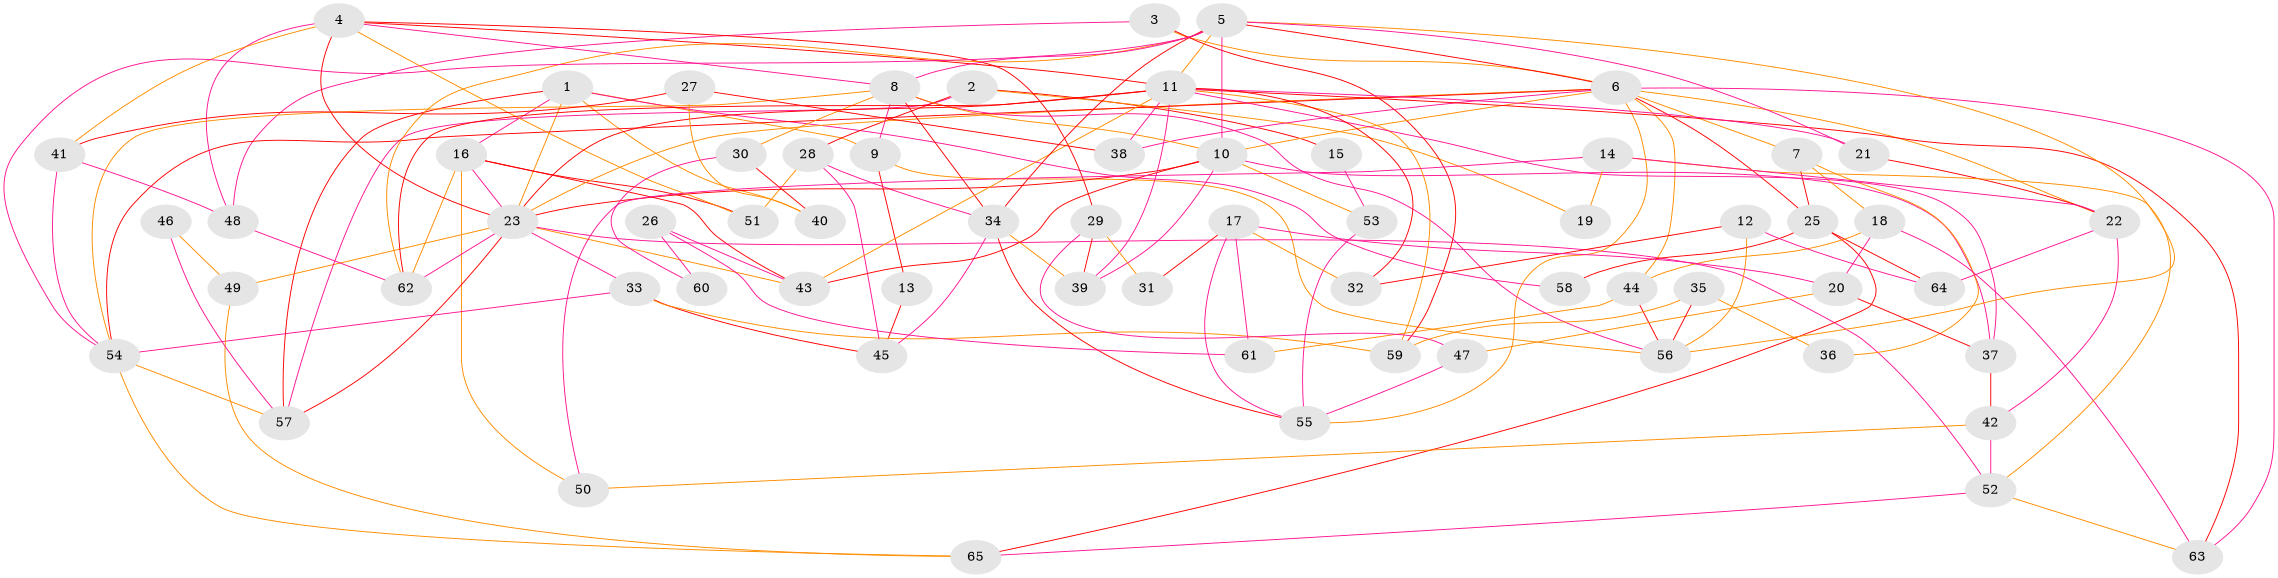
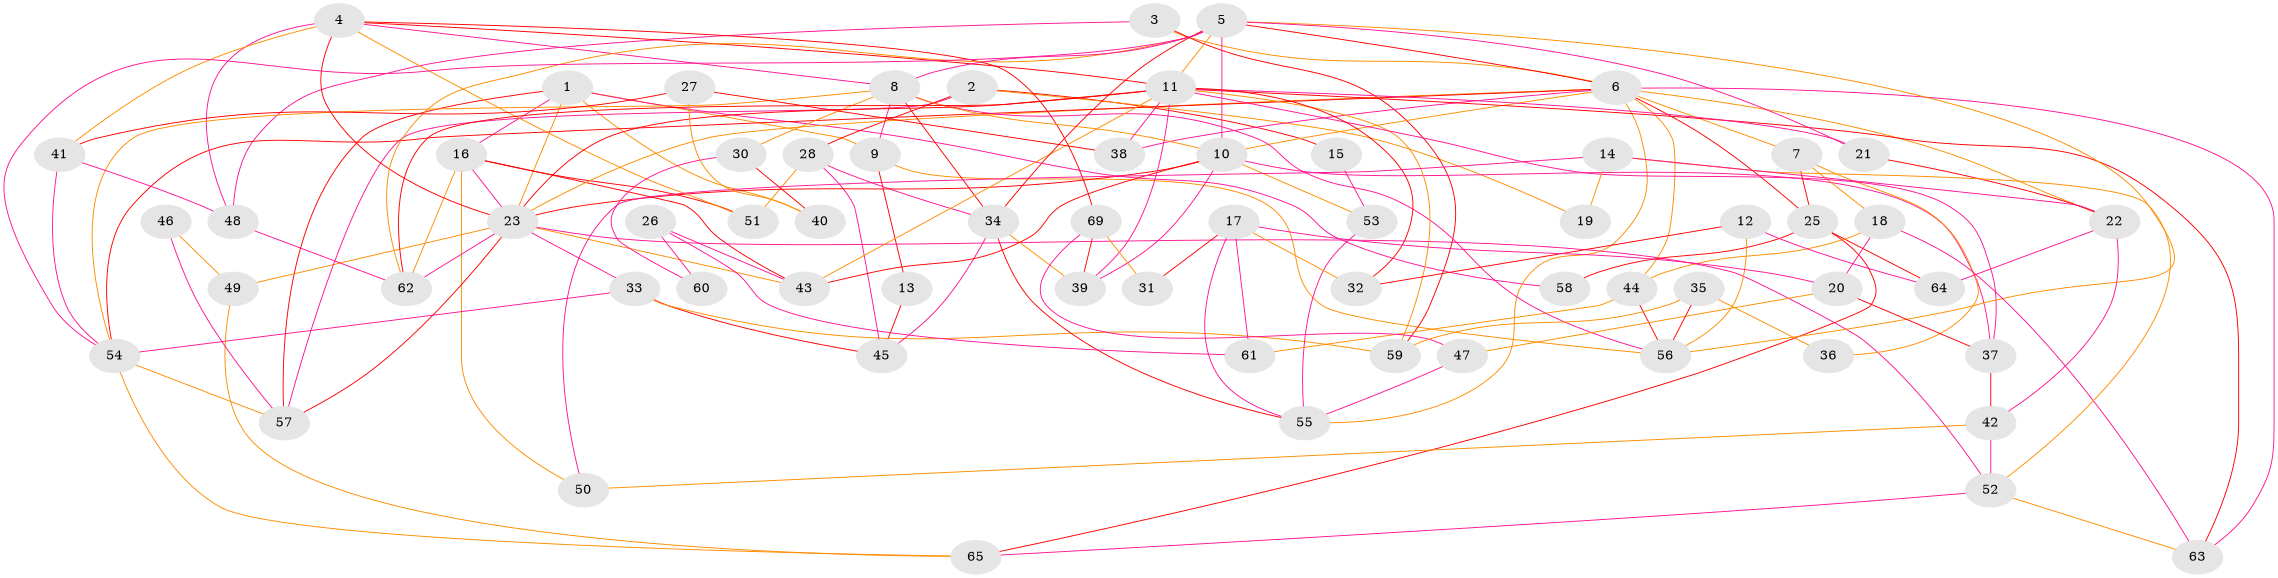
node "29": label "29" -> "69"
